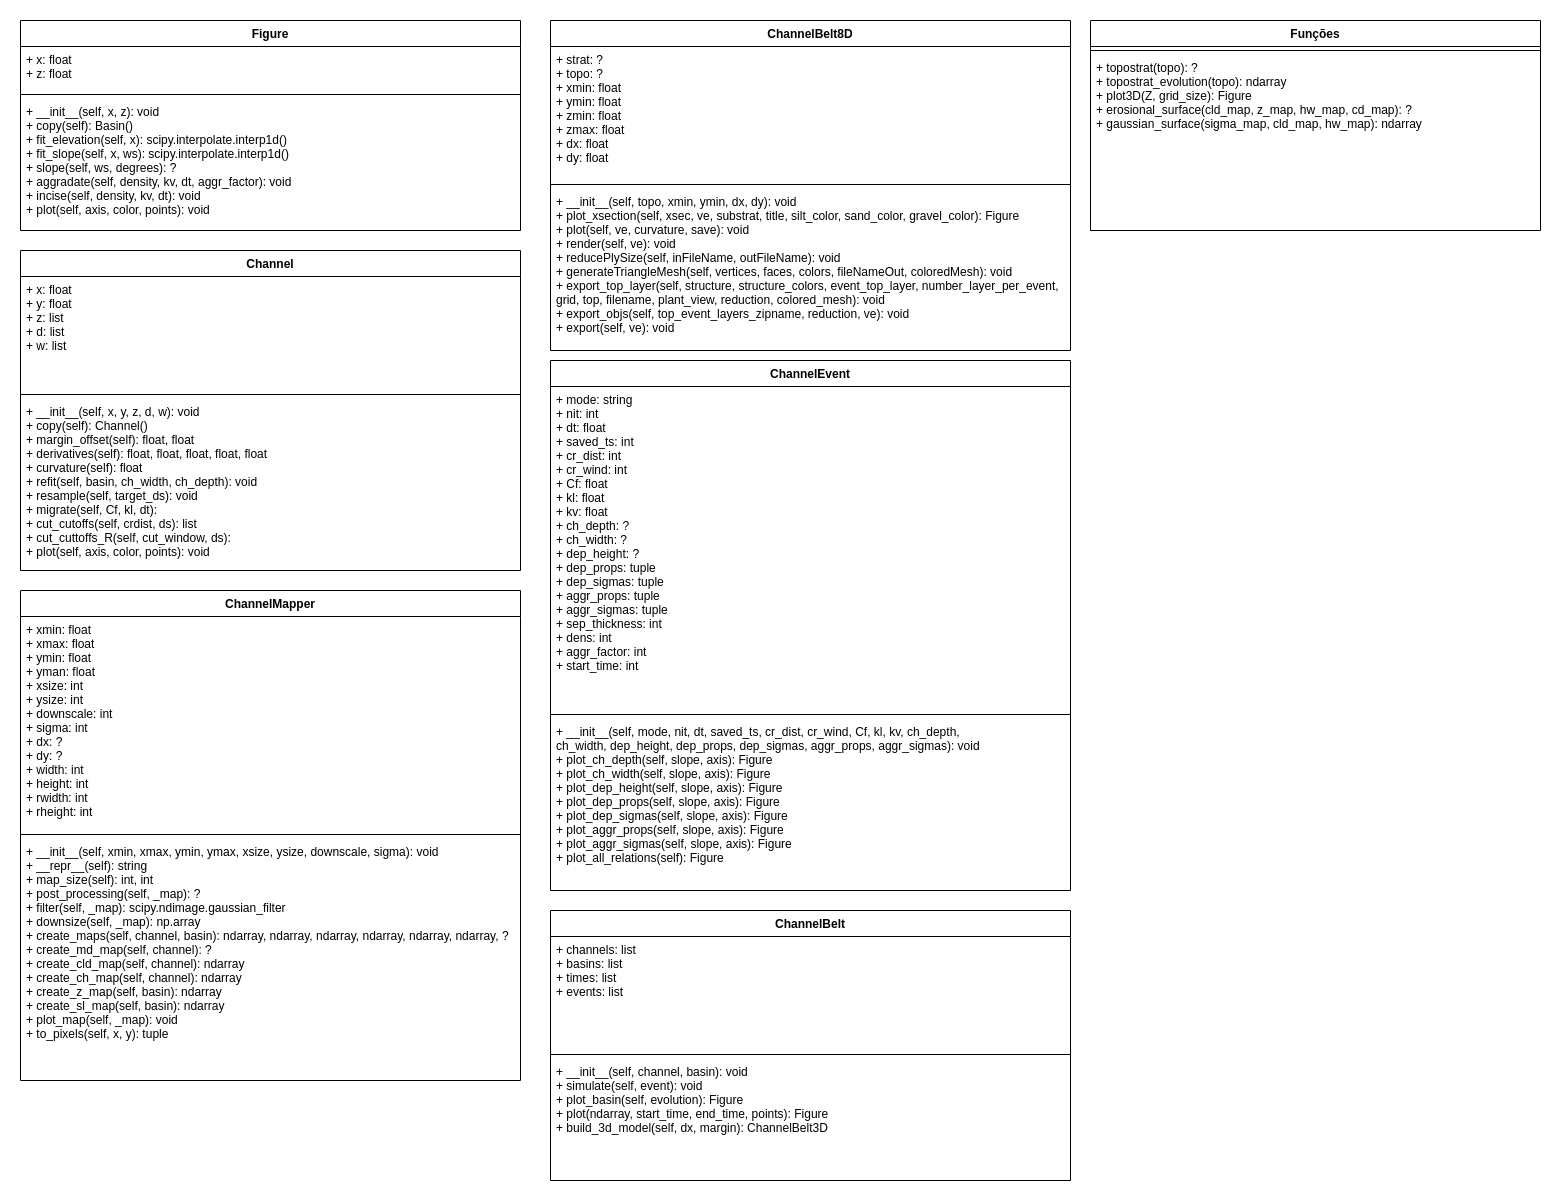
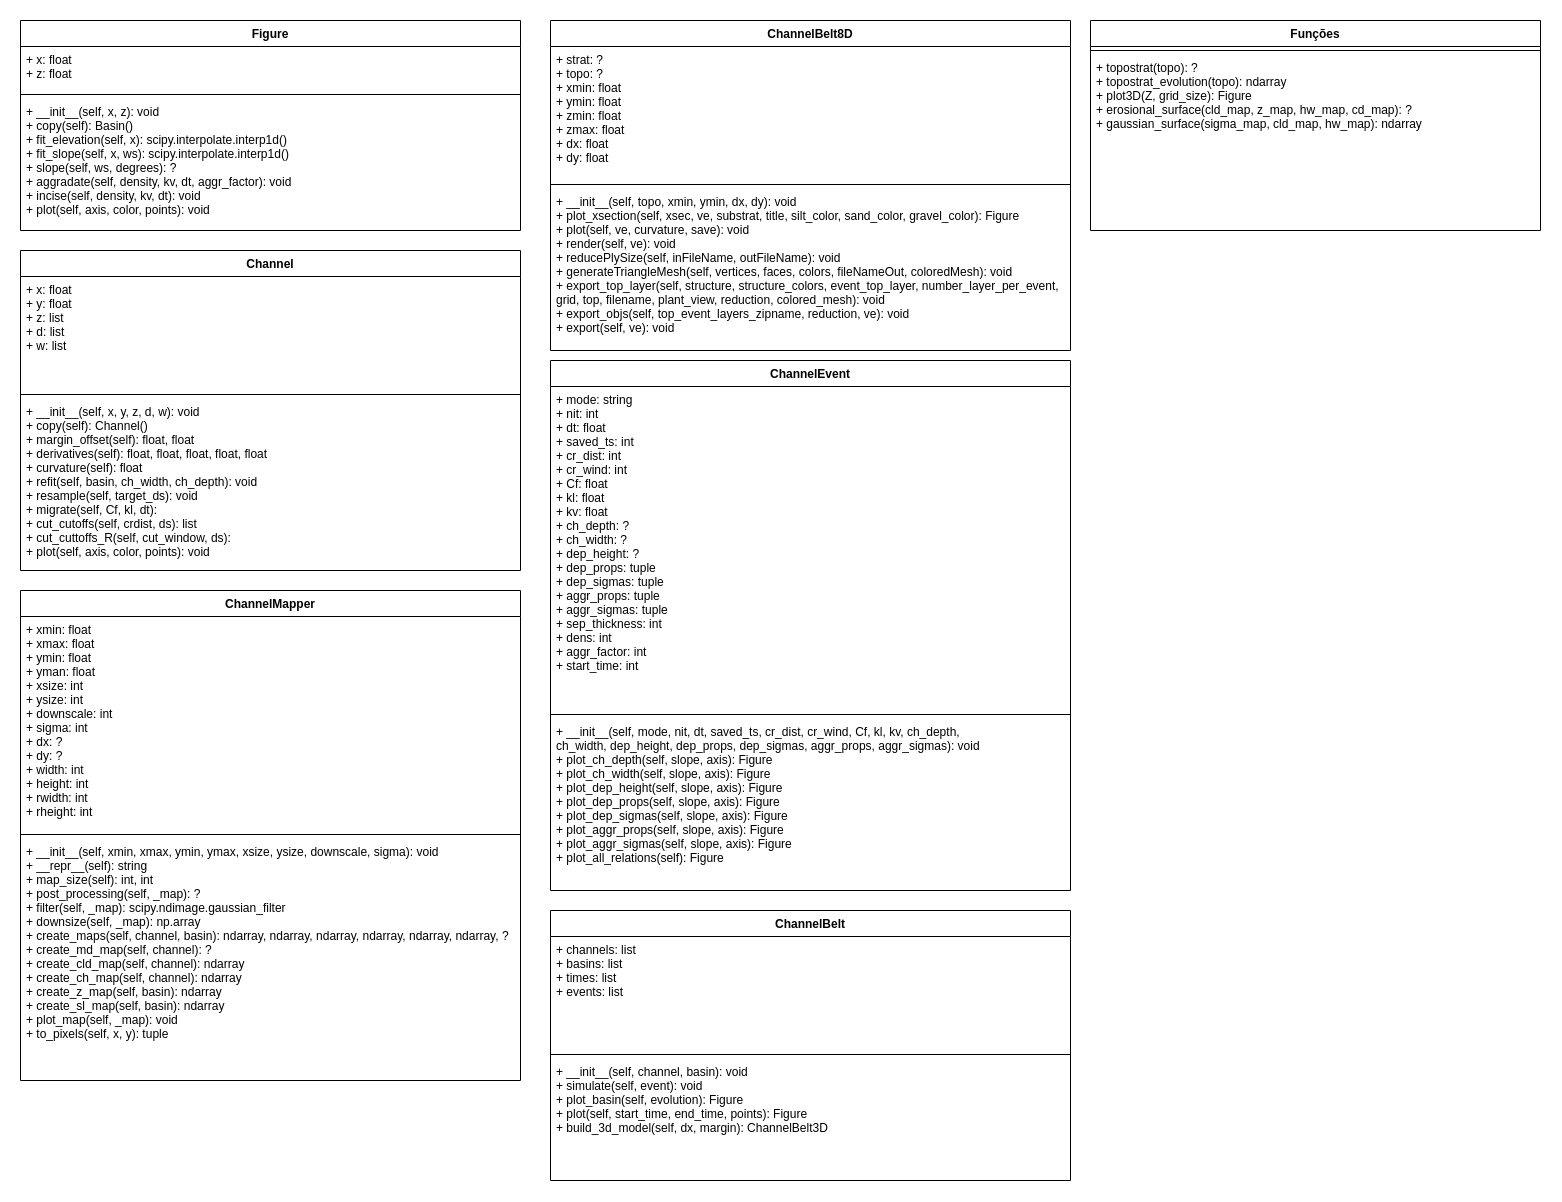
node "+ __init__(self, channel, basin): void + simulate(self, event): void + plot_basin(self, evolution): Figure + plot(ndarray, start_time, end_time, points): Figure + build_3d_model(self, dx, margin): ChannelBelt3D": label "+ __init__(self, channel, basin): void + simulate(self, event): void + plot_basin(self, evolution): Figure + plot(ndarray, start_time, end_time, points): Figure + build_3d_model(self, dx, margin): ChannelBelt3D" -> "+ __init__(self, channel, basin): void + simulate(self, event): void + plot_basin(self, evolution): Figure + plot(self, start_time, end_time, points): Figure + build_3d_model(self, dx, margin): ChannelBelt3D"
